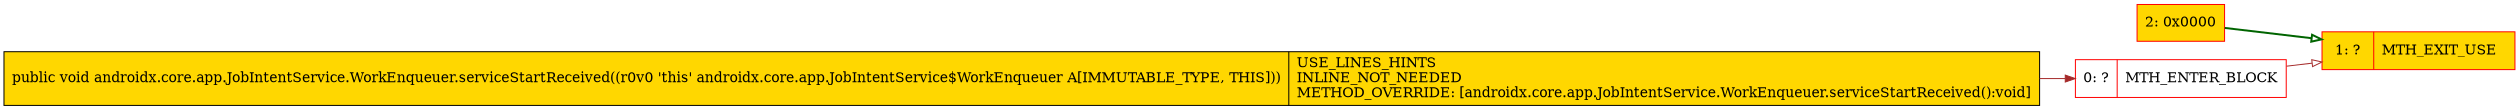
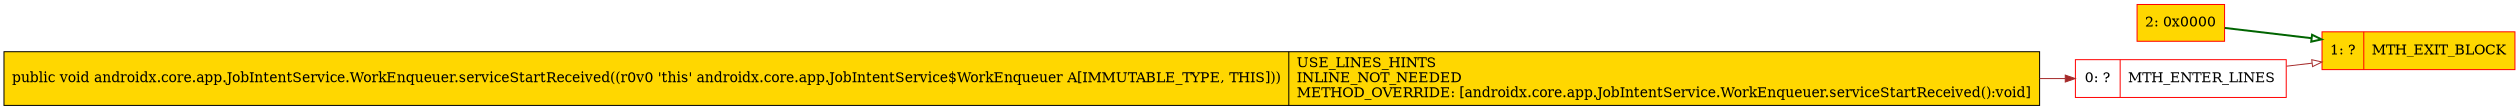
node "1: ?": text "MTH_EXIT_USE" -> "MTH_EXIT_BLOCK"
node "0: ?": text "MTH_ENTER_BLOCK" -> "MTH_ENTER_LINES"
